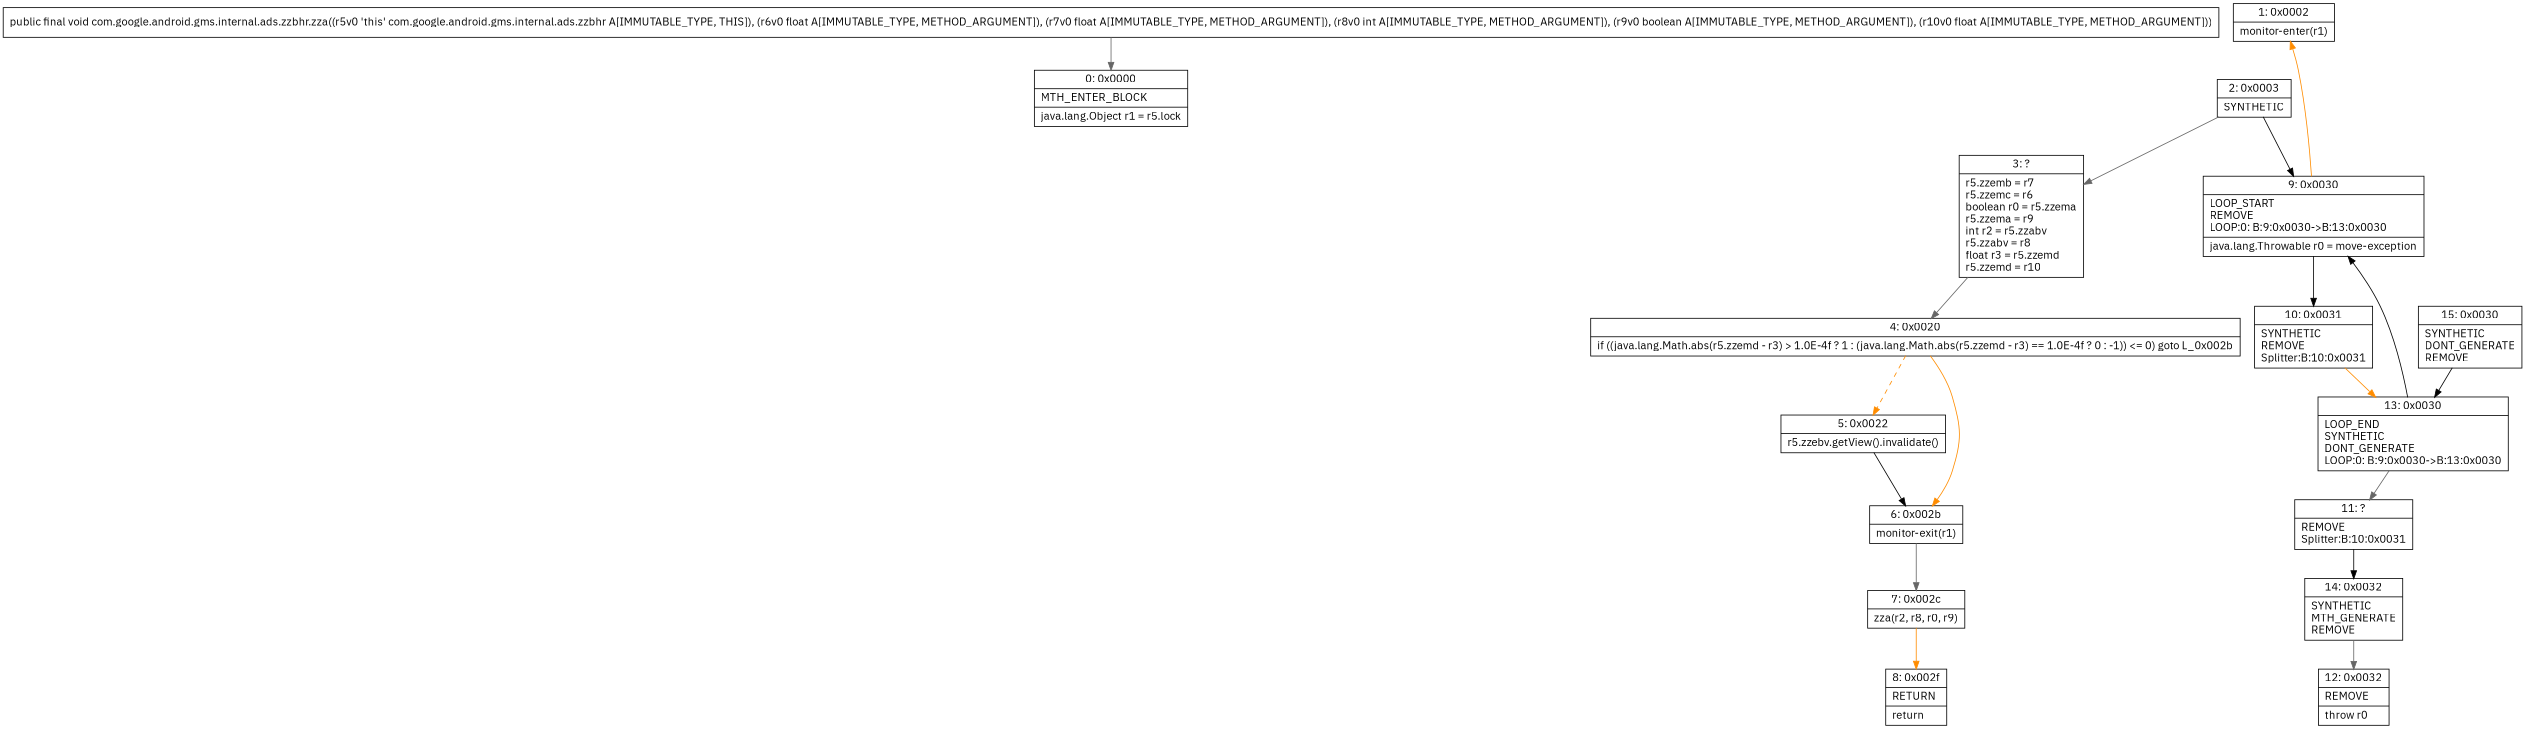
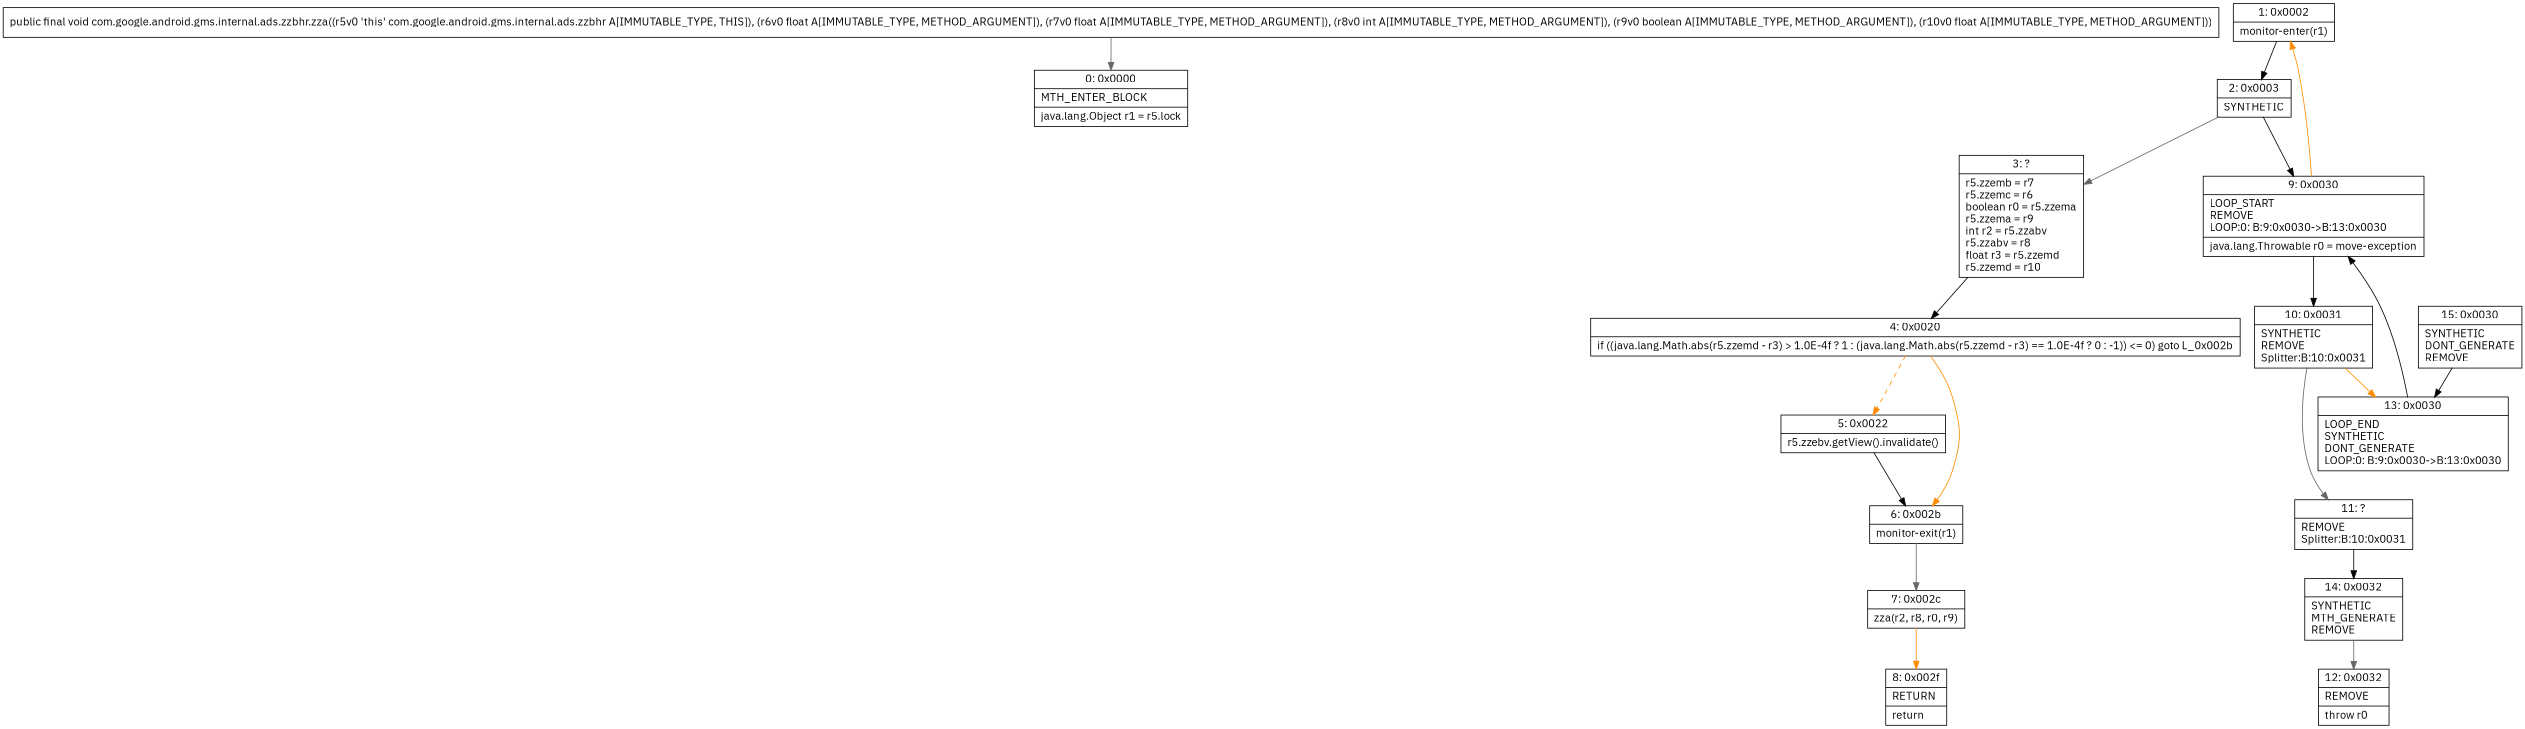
edge "1: 0x0002" -> "2: 0x0003": added
edge "3: ?" -> "4: 0x0020": color gray40 -> black
edge "13: 0x0030" -> "11: ?": now "10: 0x0031" -> "11: ?"
